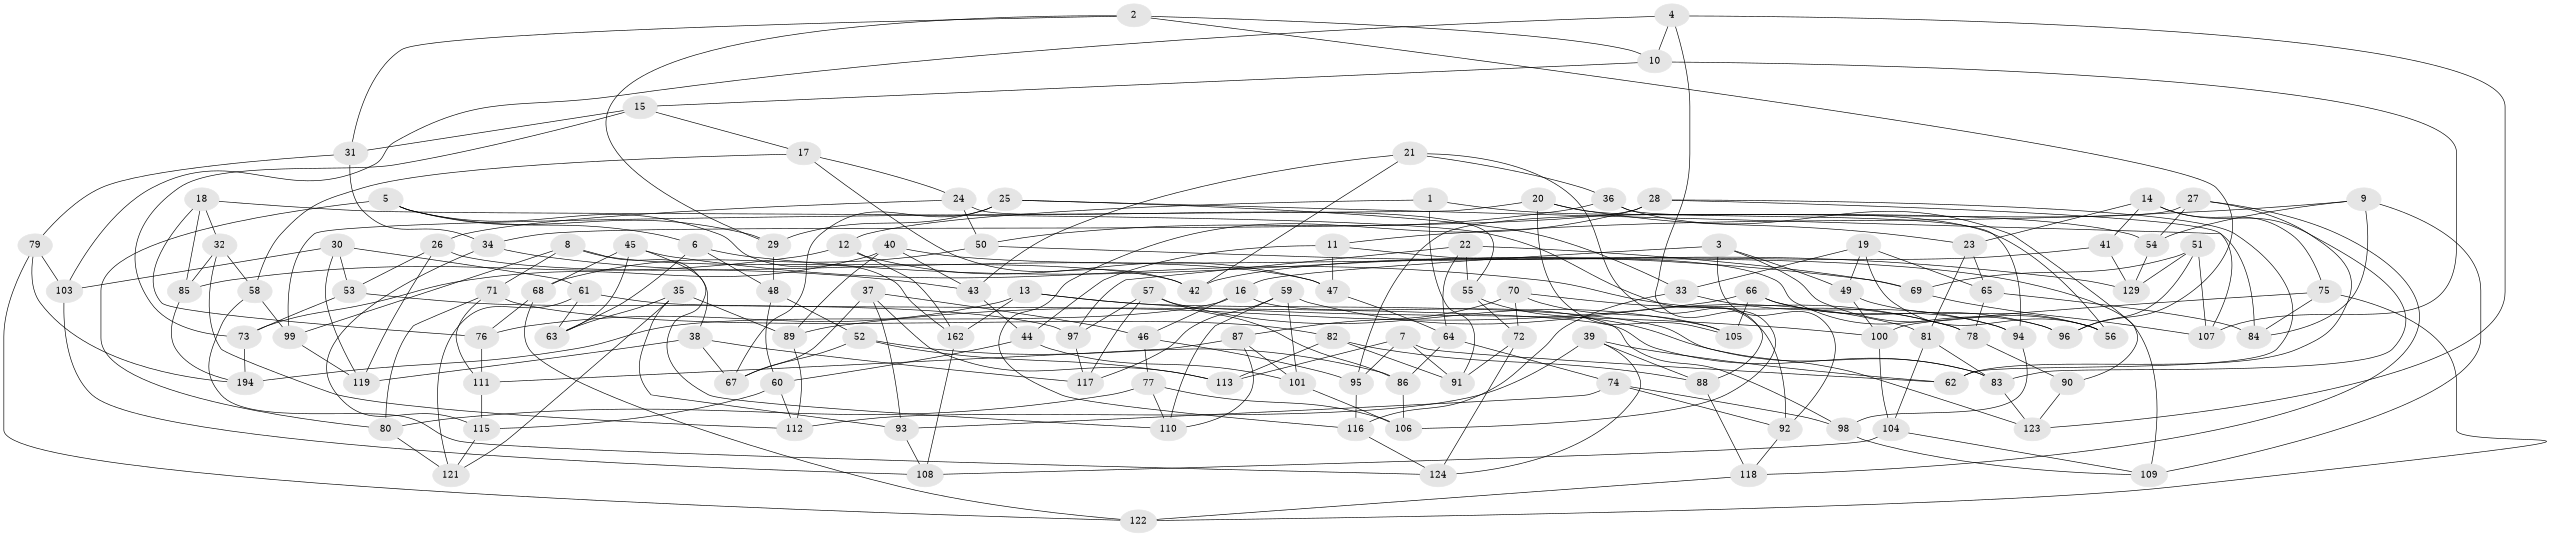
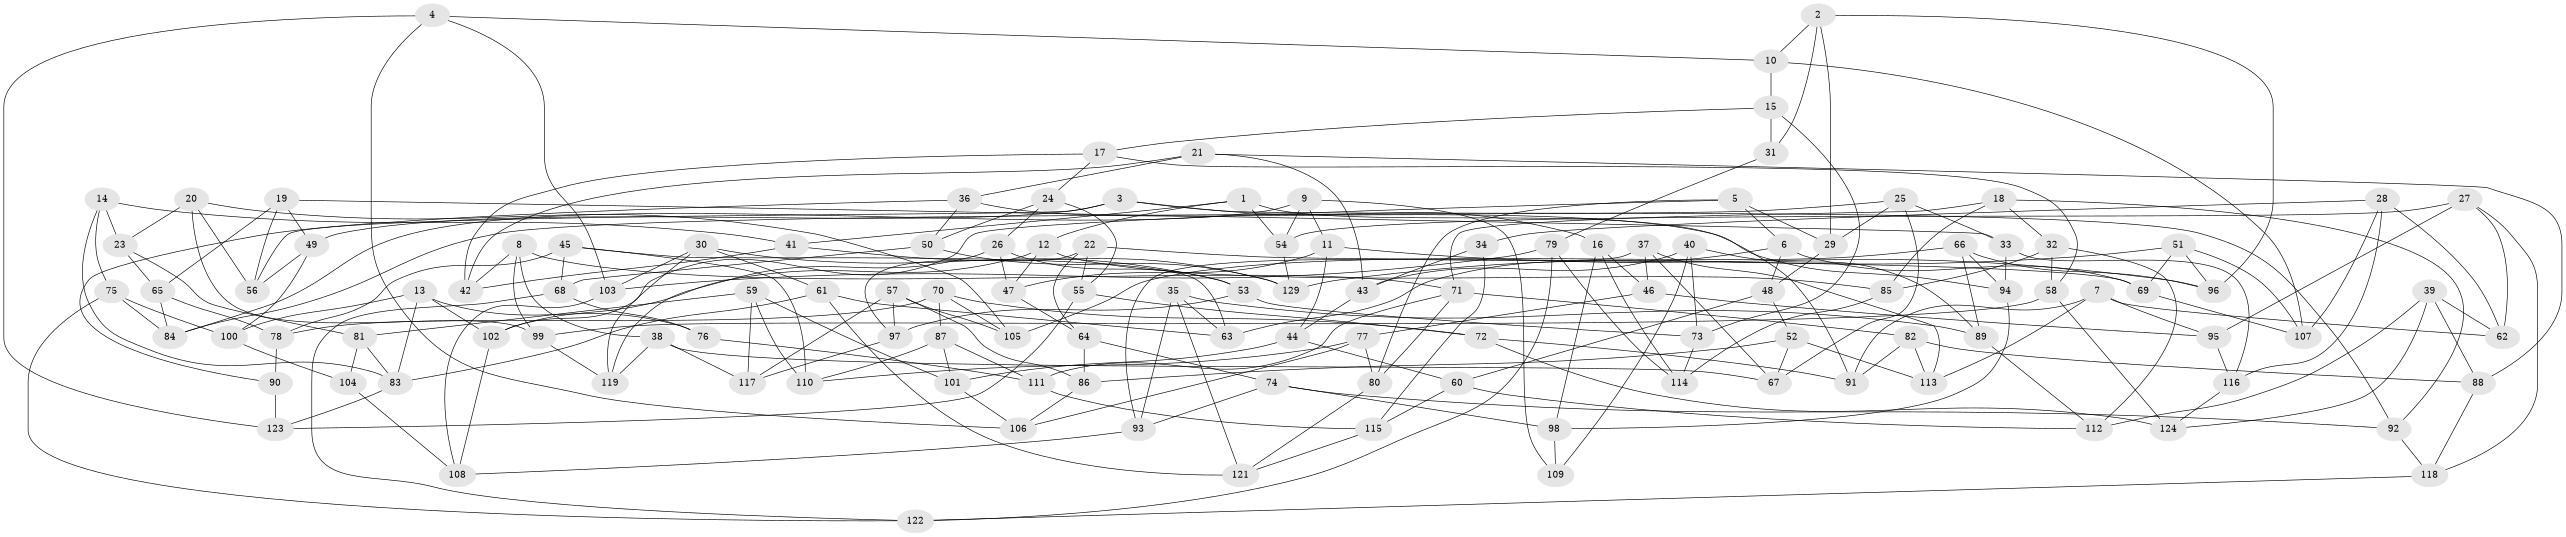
edge "31" -- "34": removed
edge "1" -- "41": added
edge "18" -- "76": now "18" -- "71"
node "162": label "162" -> "102"
node "194": label "194" -> "114"
edge "104" -- "109": removed
